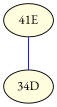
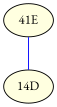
node "34D": label "34D" -> "14D"
